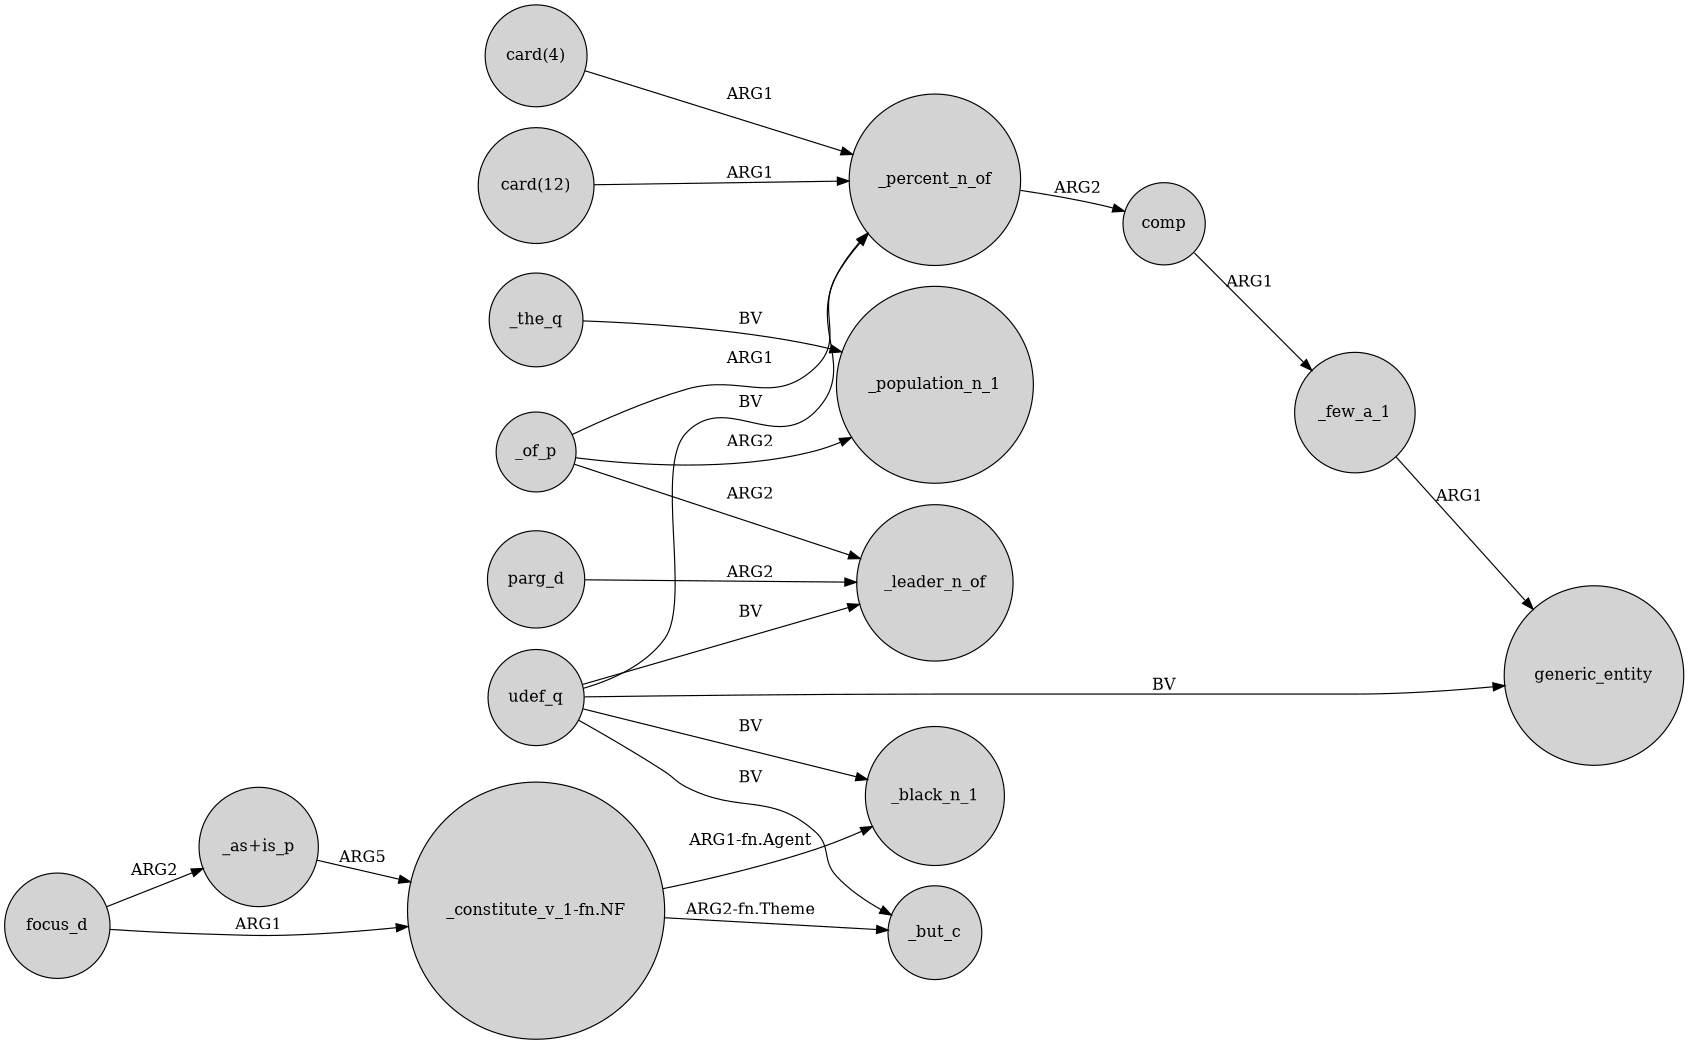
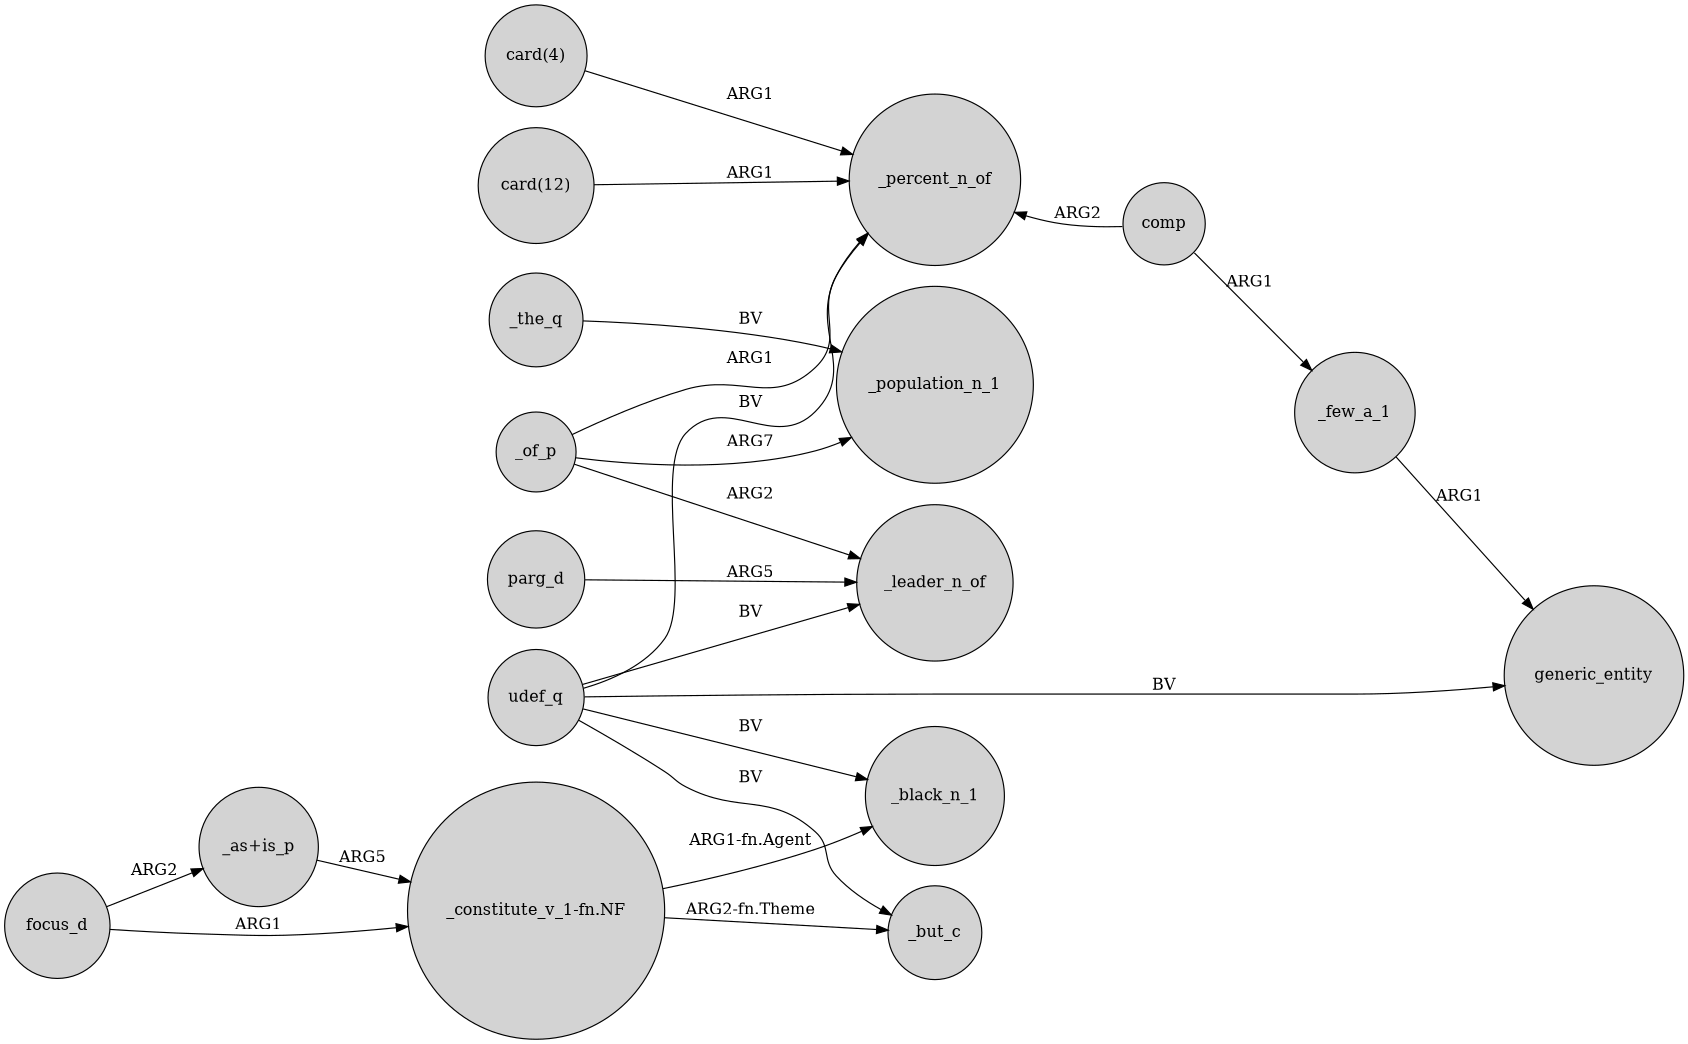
edge "_percent_n_of" -> "comp": reversed
edge "_of_p" -> "_population_n_1": label "ARG2" -> "ARG7"
edge "parg_d" -> "_leader_n_of": label "ARG2" -> "ARG5"
